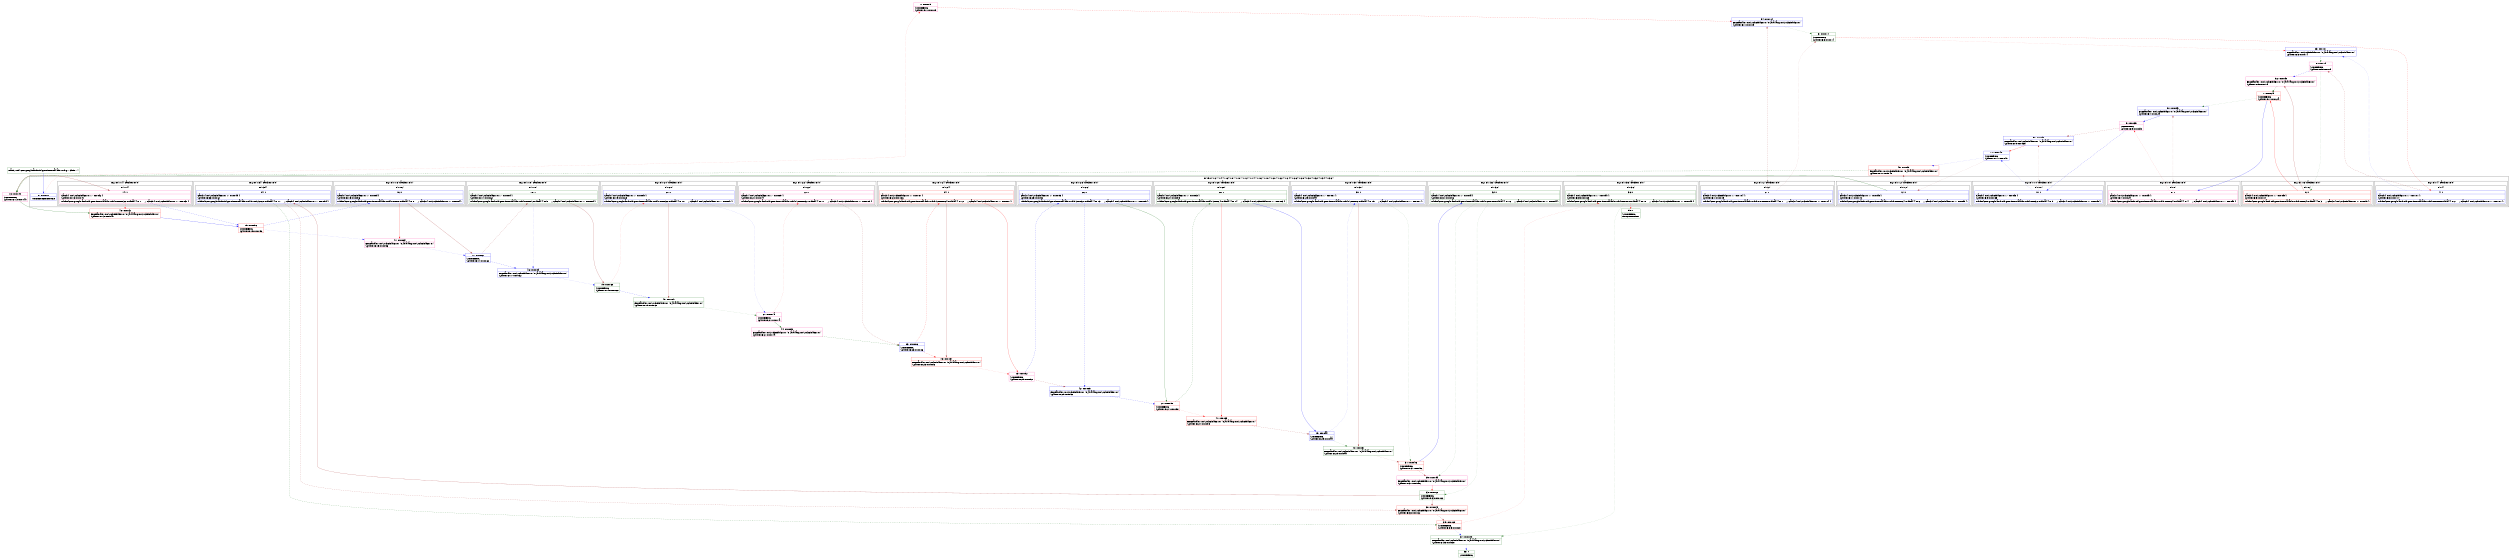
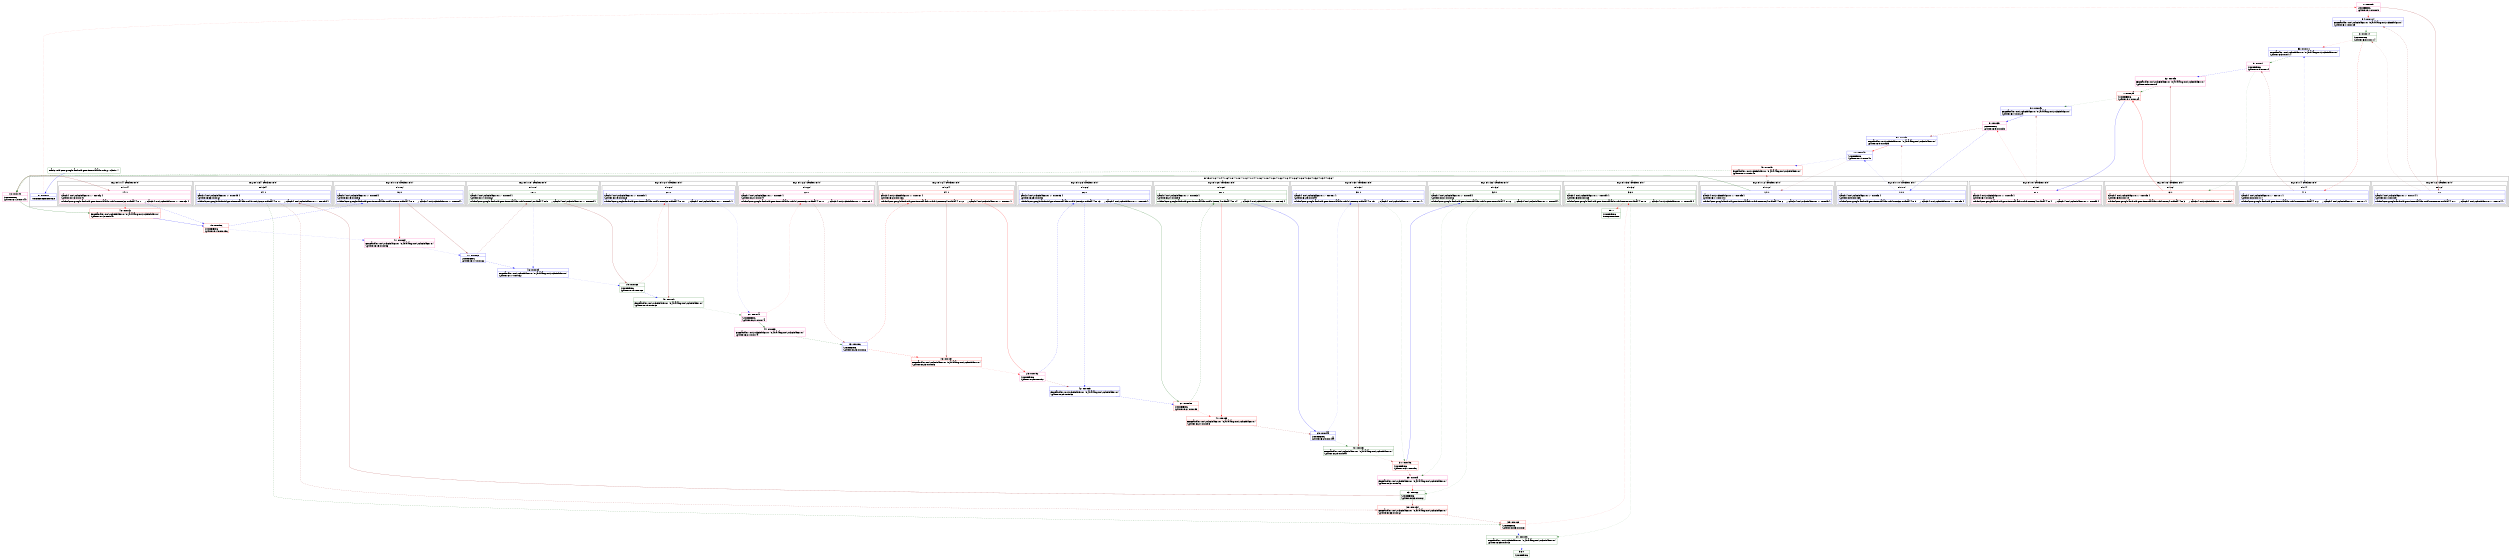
edge "1: 0x0009" -> "2: ?": added
